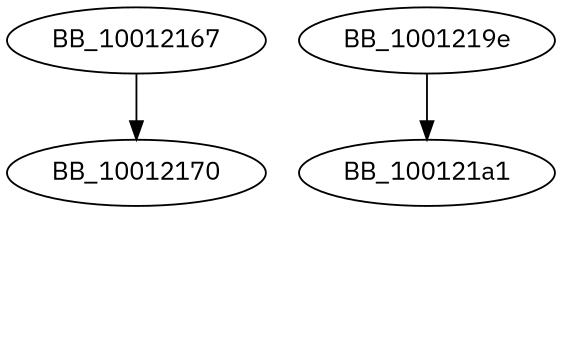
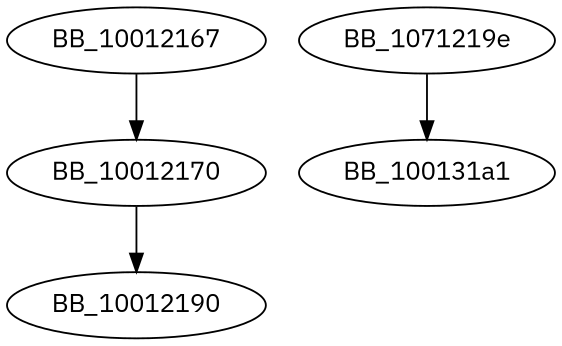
node "BB_1001219e": label "BB_1001219e" -> "BB_1071219e"
node "BB_100121a1": label "BB_100121a1" -> "BB_100131a1"
node "BB_10012190": added
